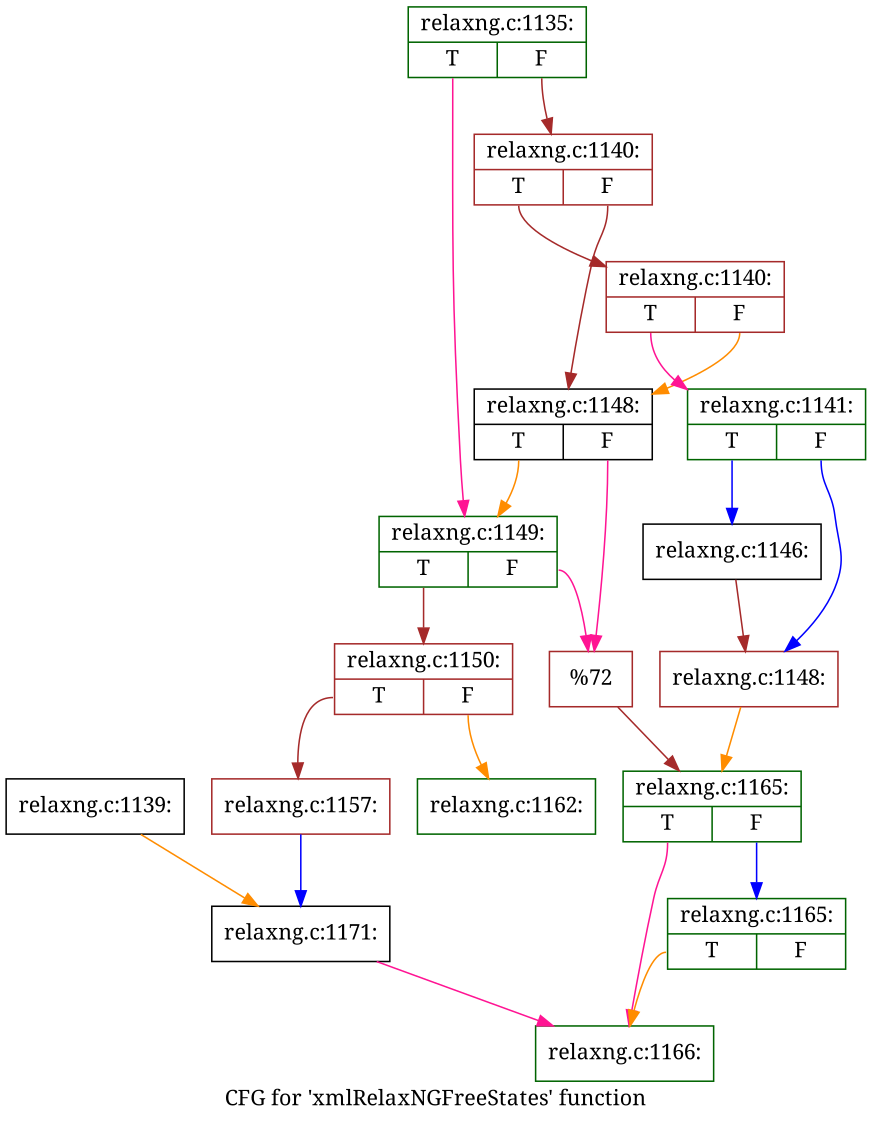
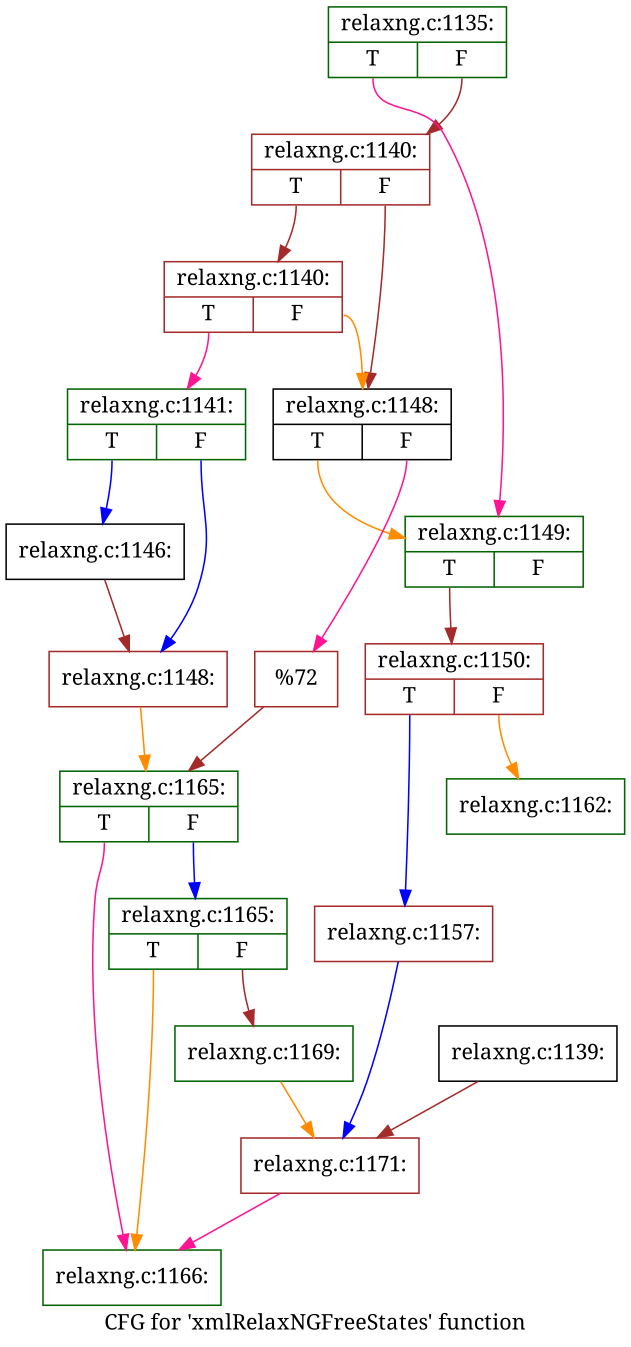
edge "relaxng.c:1149:" -> "%72": removed
edge "relaxng.c:1150:" -> "relaxng.c:1157:": color brown -> blue
edge "relaxng.c:1139:" -> "relaxng.c:1171:": color darkorange -> brown
node "relaxng.c:1171:": color black -> brown
node "relaxng.c:1169:": added
